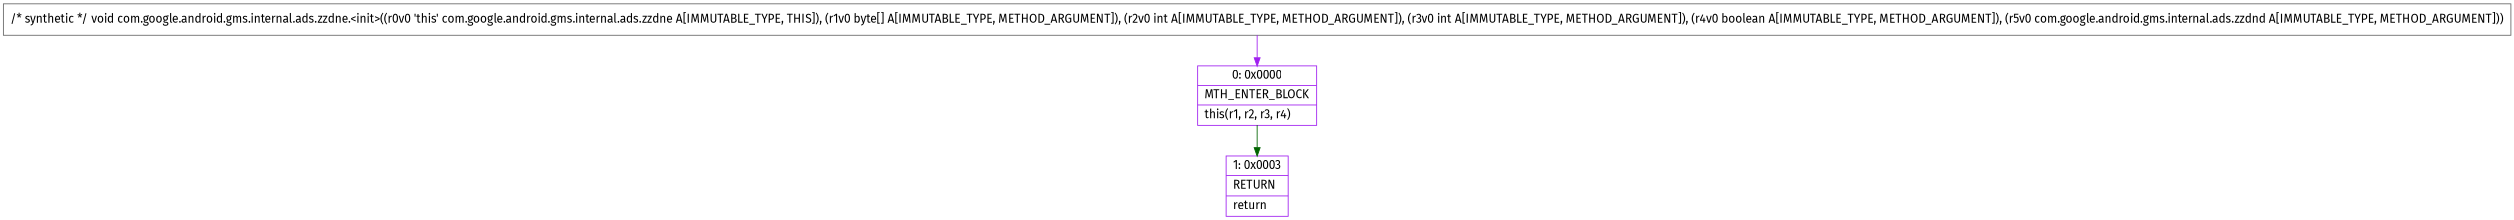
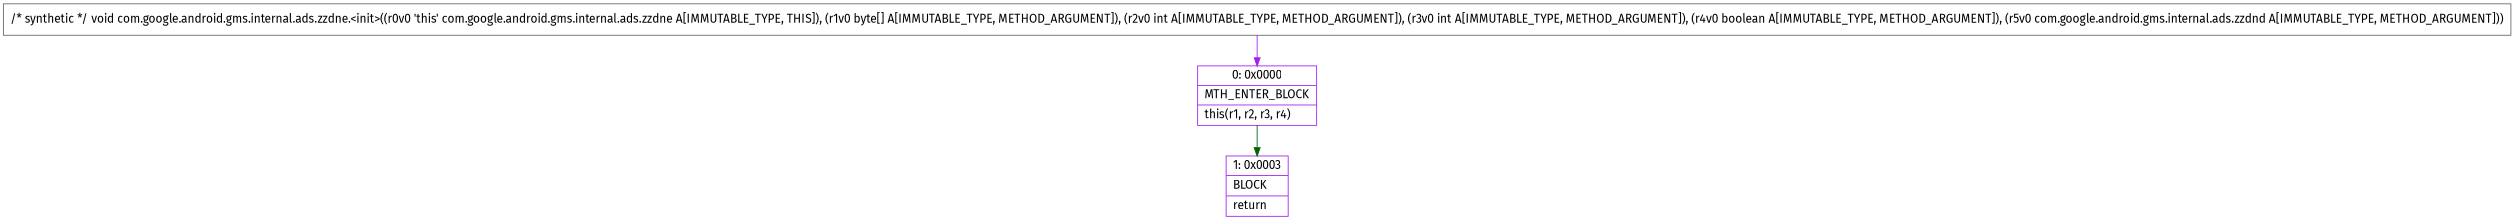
node "1: 0x0003": text "RETURN" -> "BLOCK"
